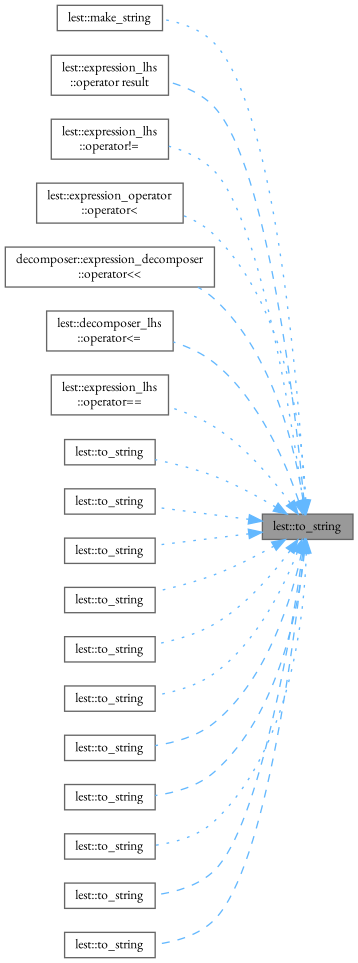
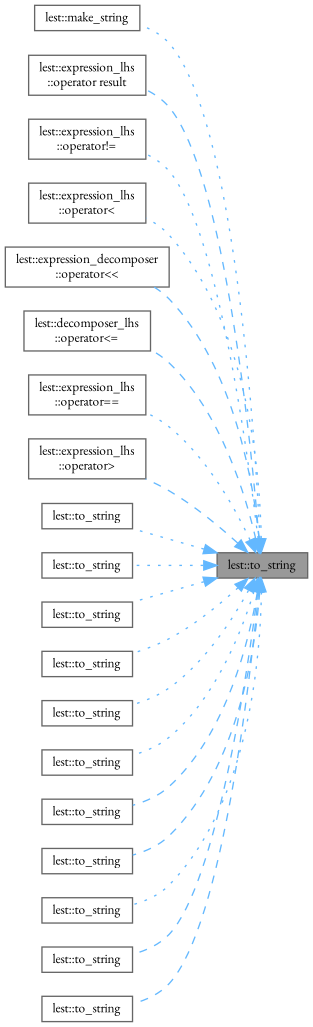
node "lest::expression_operator ::operator<": label "lest::expression_operator ::operator<" -> "lest::expression_lhs ::operator<"
node "decomposer::expression_decomposer ::operator<<": label "decomposer::expression_decomposer ::operator<<" -> "lest::expression_decomposer ::operator<<"
node "lest::expression_lhs ::operator>": added
